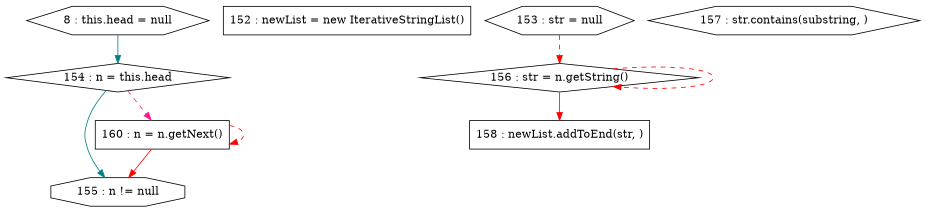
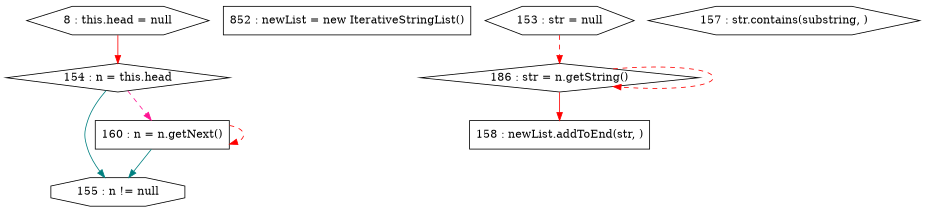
node "152 : newList = new IterativeStringList()": label "152 : newList = new IterativeStringList()" -> "852 : newList = new IterativeStringList()"
edge "8 : this.head = null" -> "154 : n = this.head": color teal -> red
node "156 : str = n.getString()": label "156 : str = n.getString()" -> "186 : str = n.getString()"
edge "160 : n = n.getNext()" -> "155 : n != null": color red -> teal
